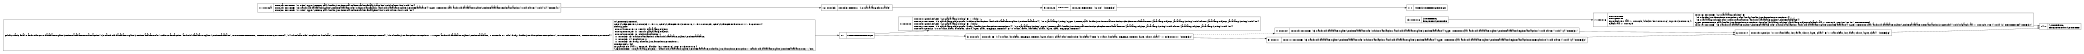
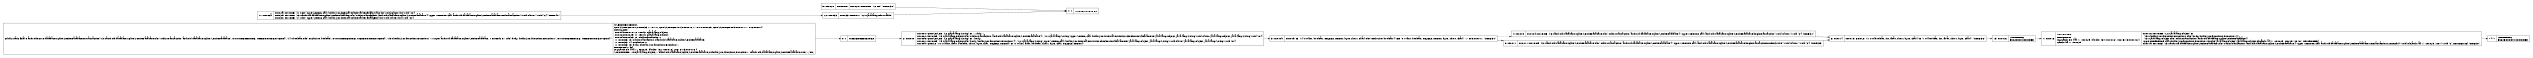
edge "12: 0x0033" -> "9: 0x0028": now "12: 0x0033" -> "1: ?"
node "1: ?": text "MTH_SYNTHETIC_BLOCK" -> "MTH_EXIT_BLOCK"
edge "6: 0x0014" -> "14: ?": now "6: 0x0014" -> "13: 0x0016"
edge "0: ?" -> "3: 0x000b": now "2: 0x0000" -> "3: 0x000b"
